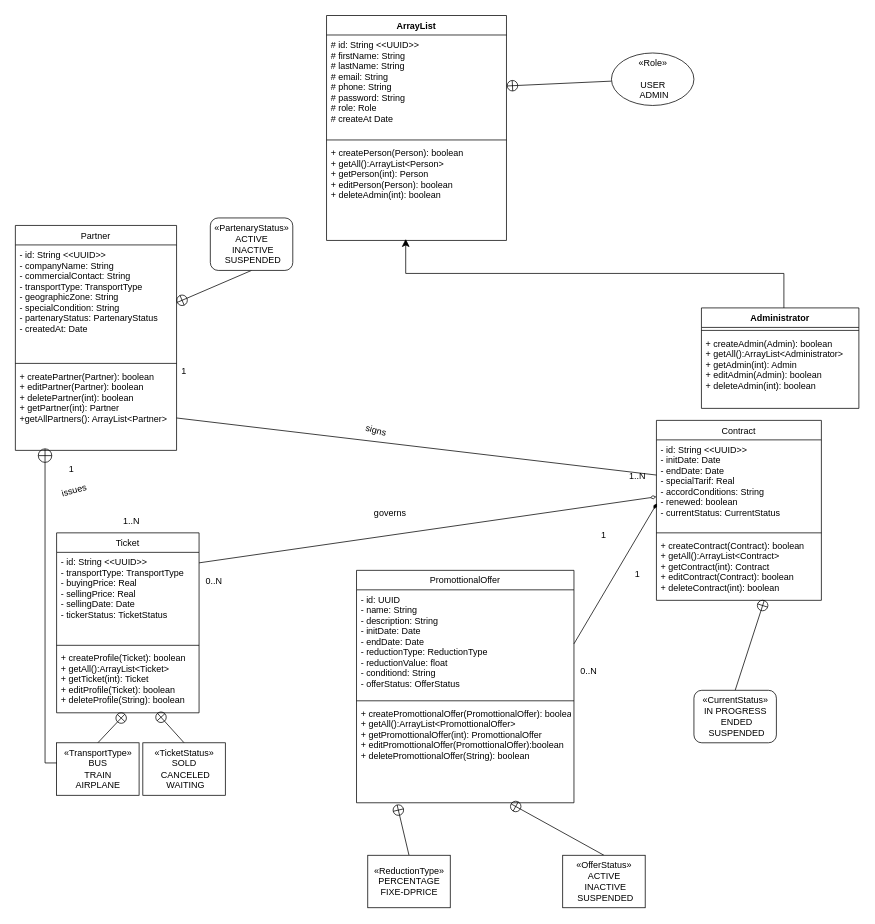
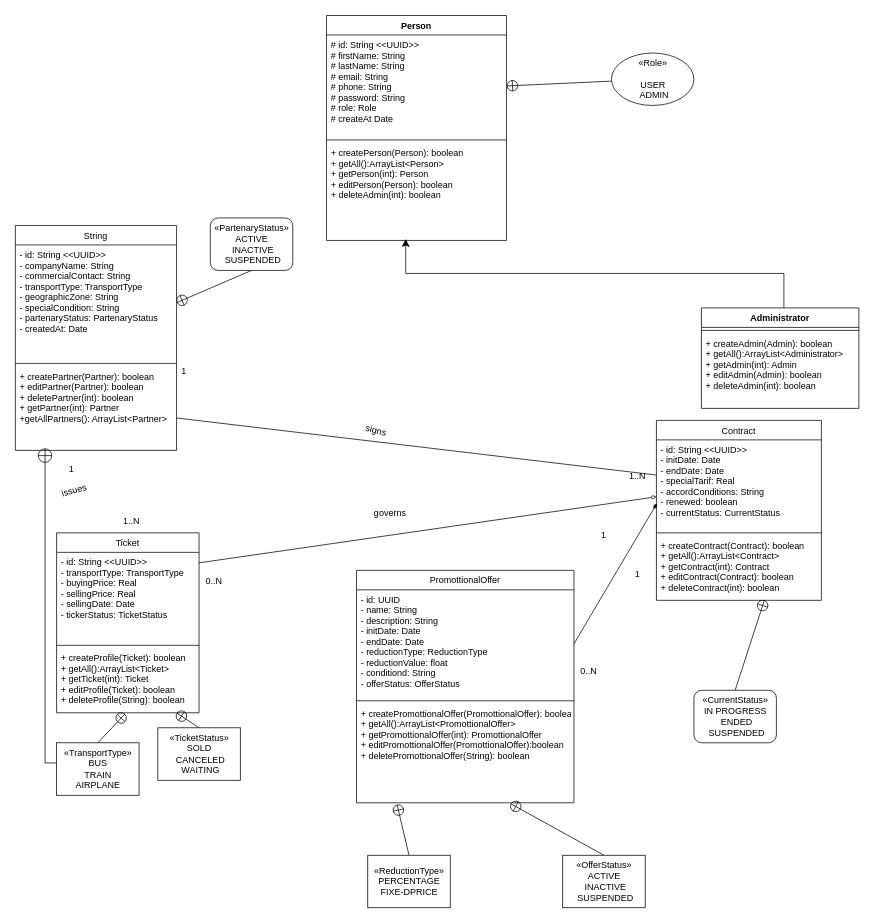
node "ArrayList": label "ArrayList" -> "Person"
node "Partner": label "Partner" -> "String"
node "«TicketStatus» SOLD CANCELED WAITING": moved (184, 769) -> (199, 754)
